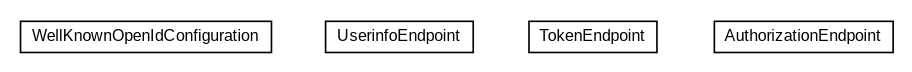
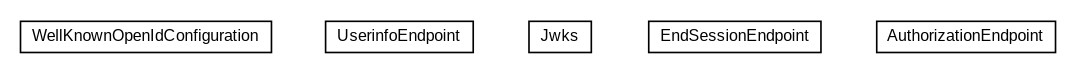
node "Jwks": added
node "TokenEndpoint": removed
node "EndSessionEndpoint": added
